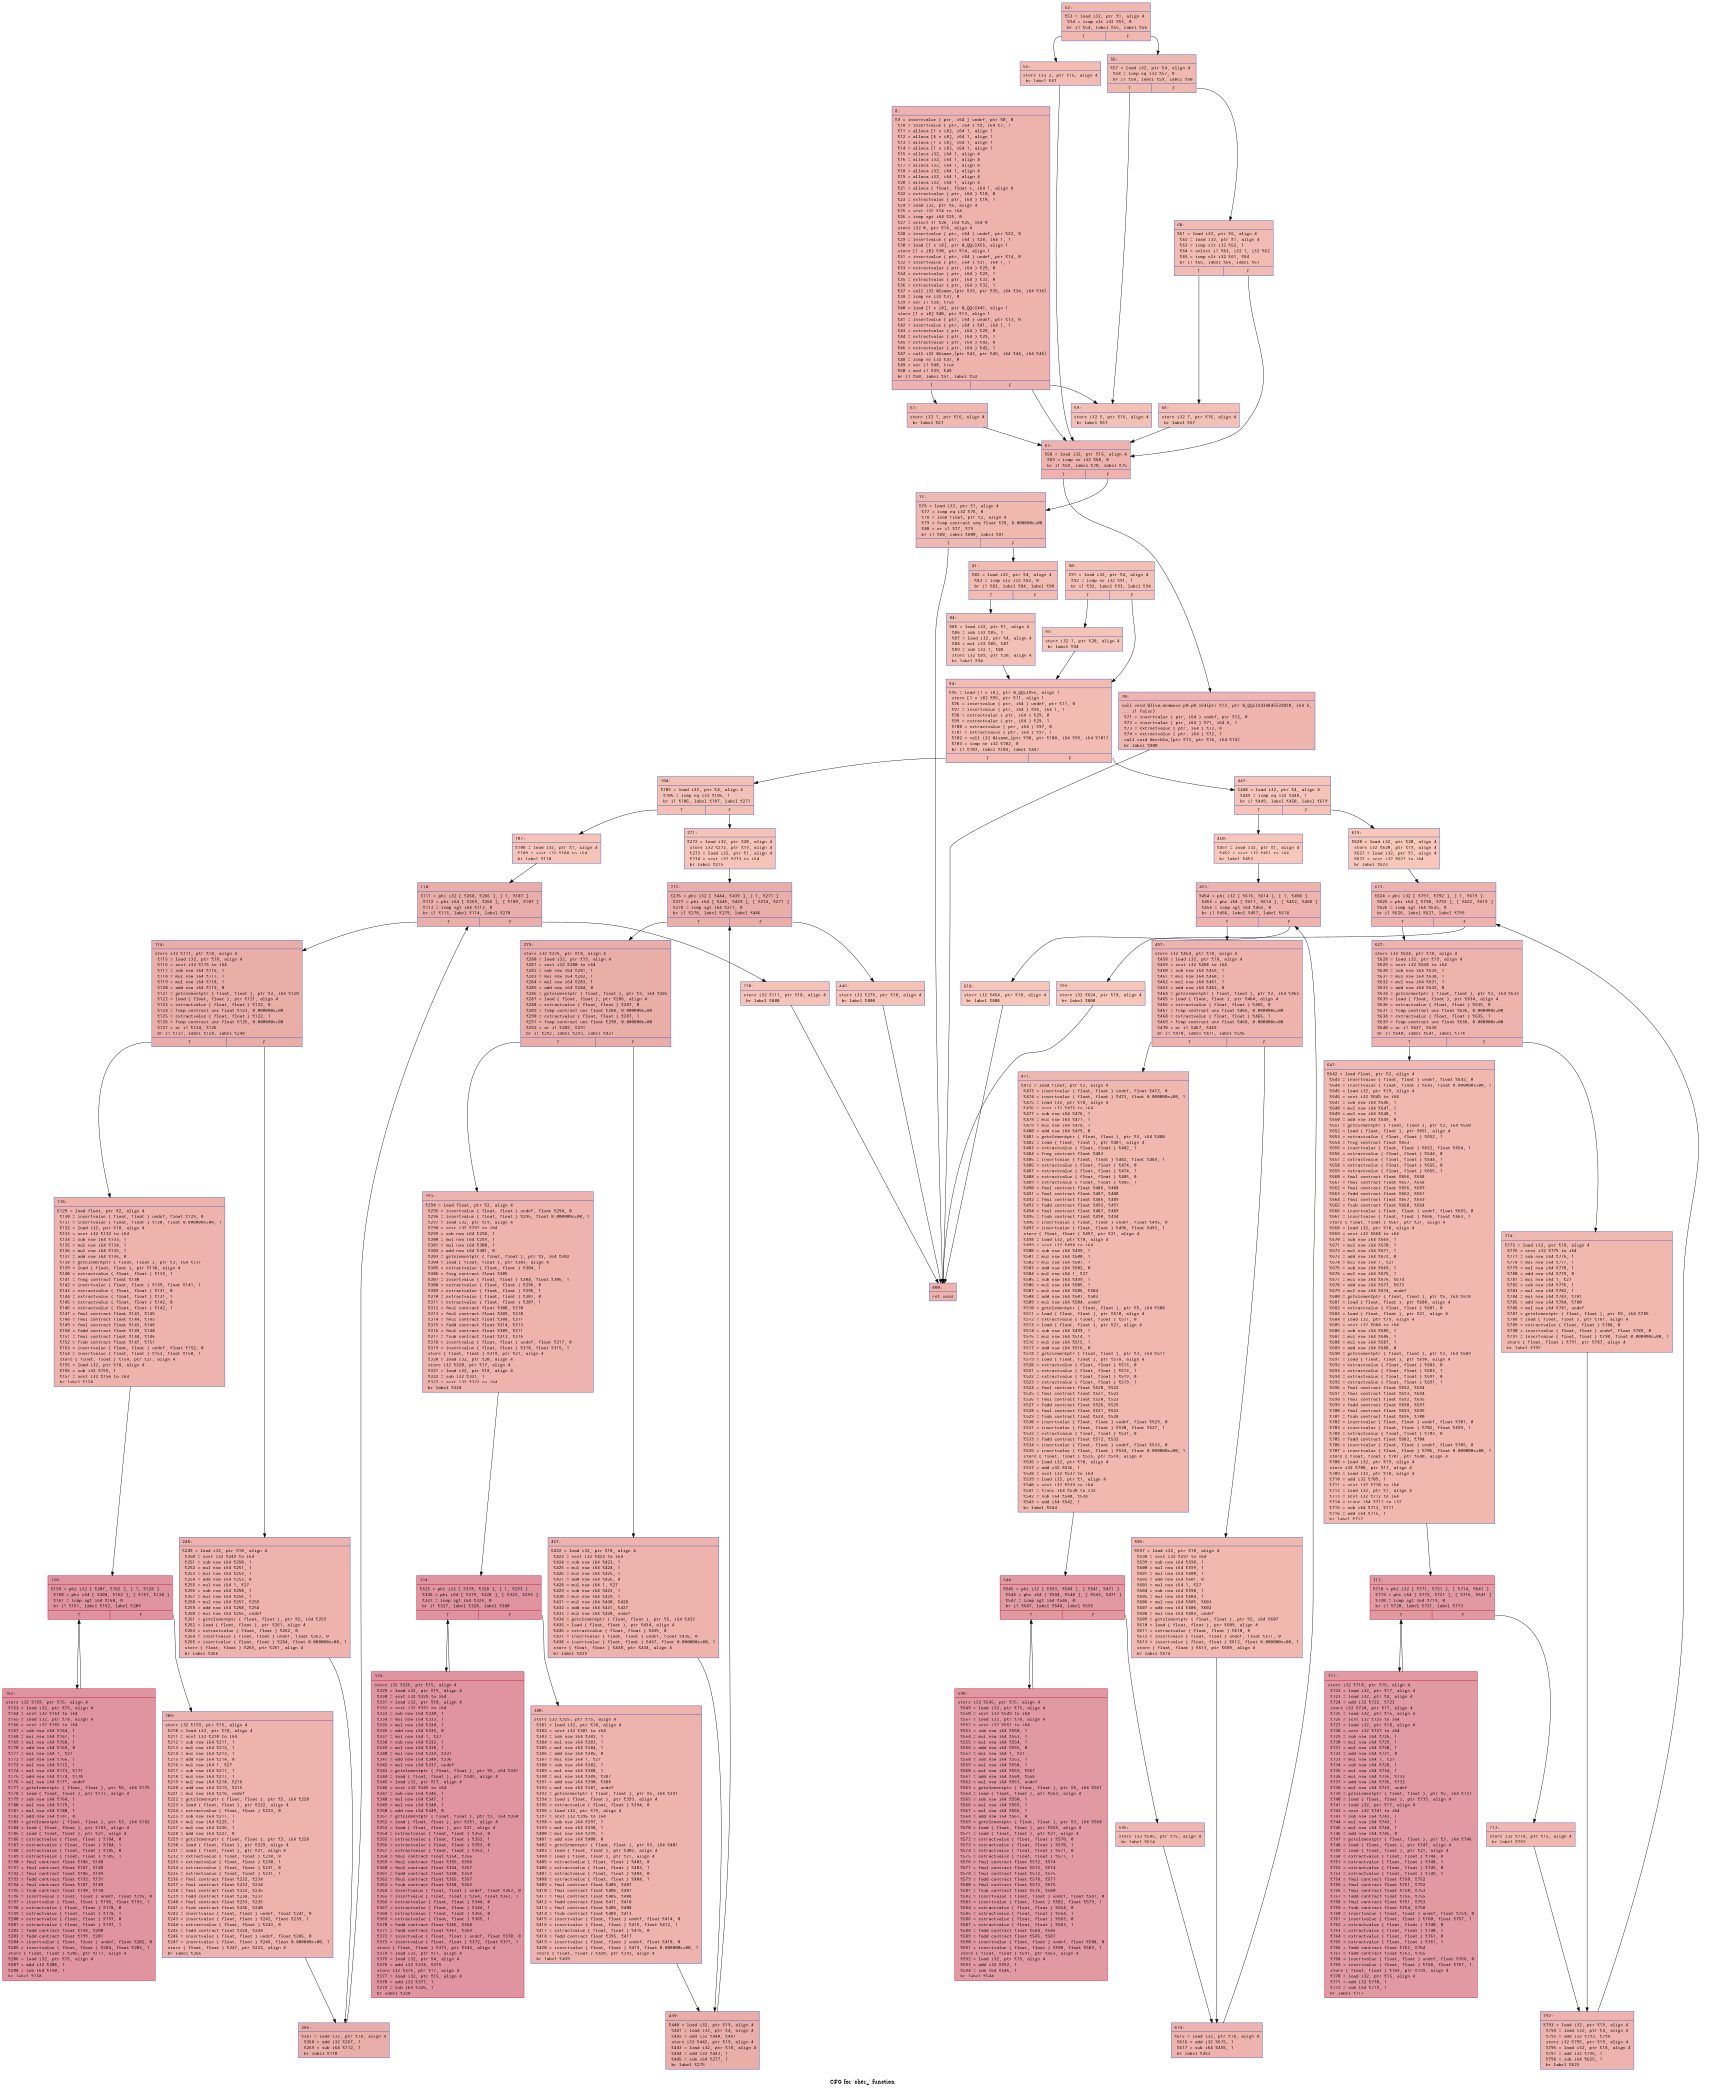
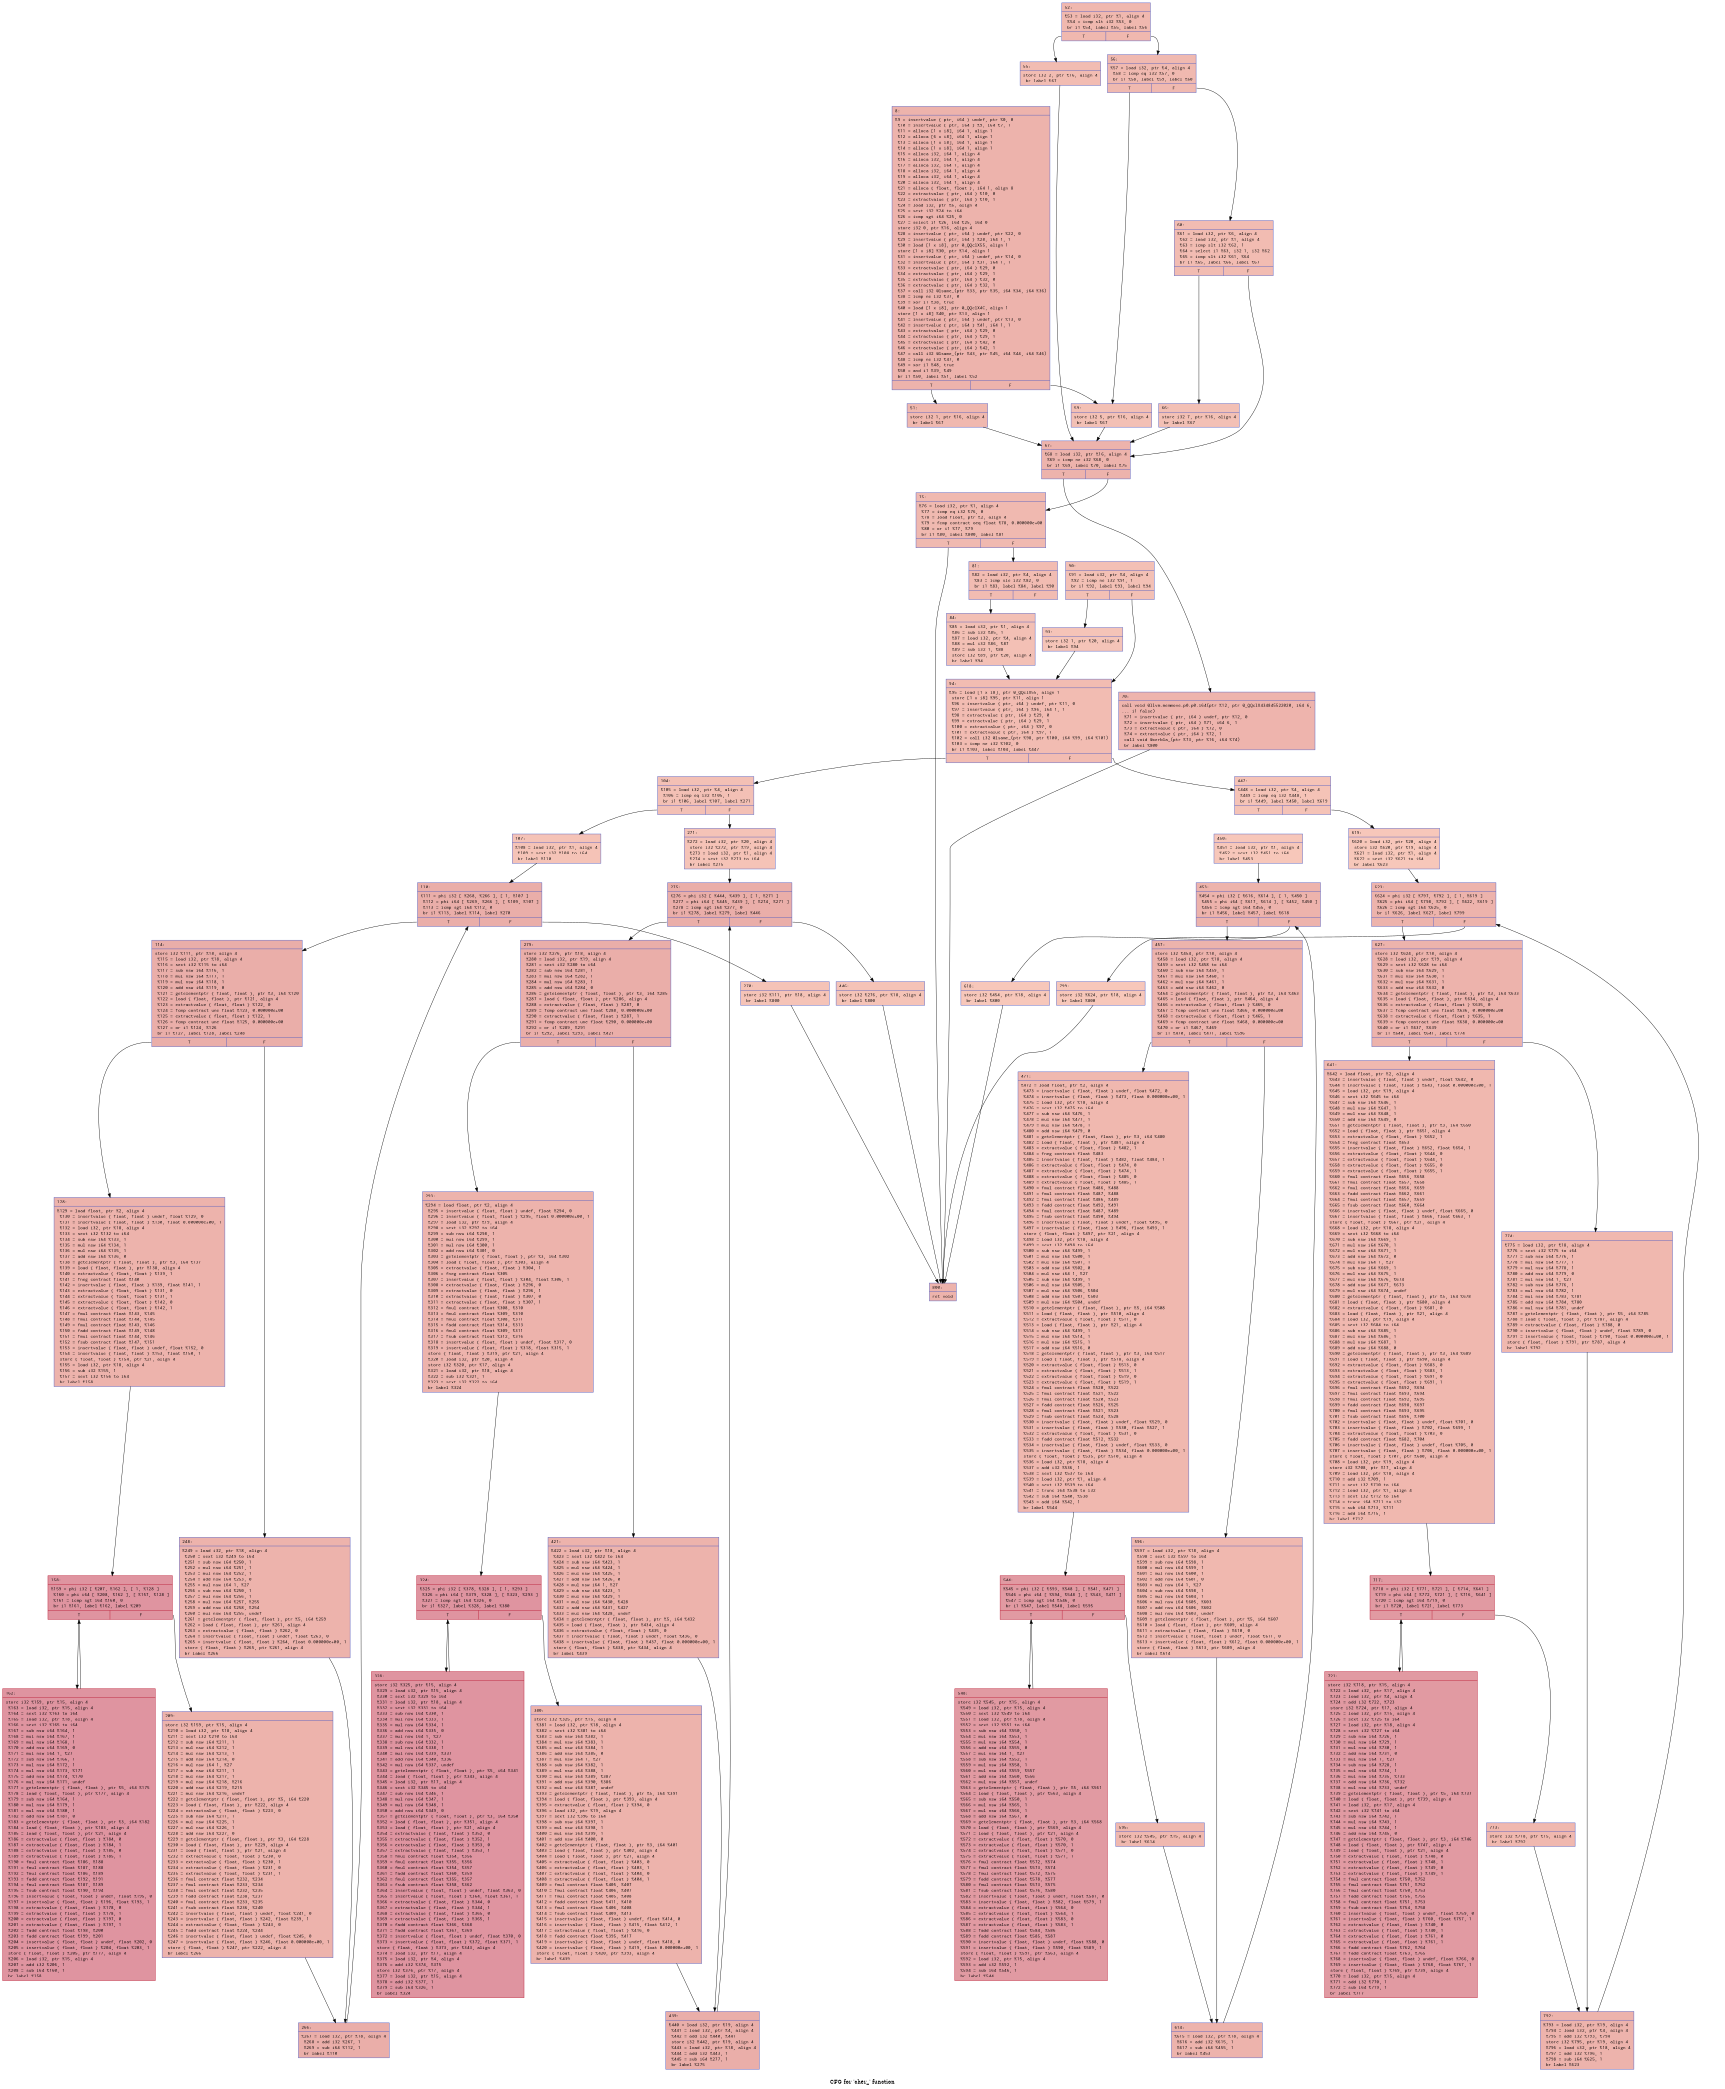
edge "8:" -> "67:": now "59:" -> "67:"
edge "447:" -> "450:": removed
